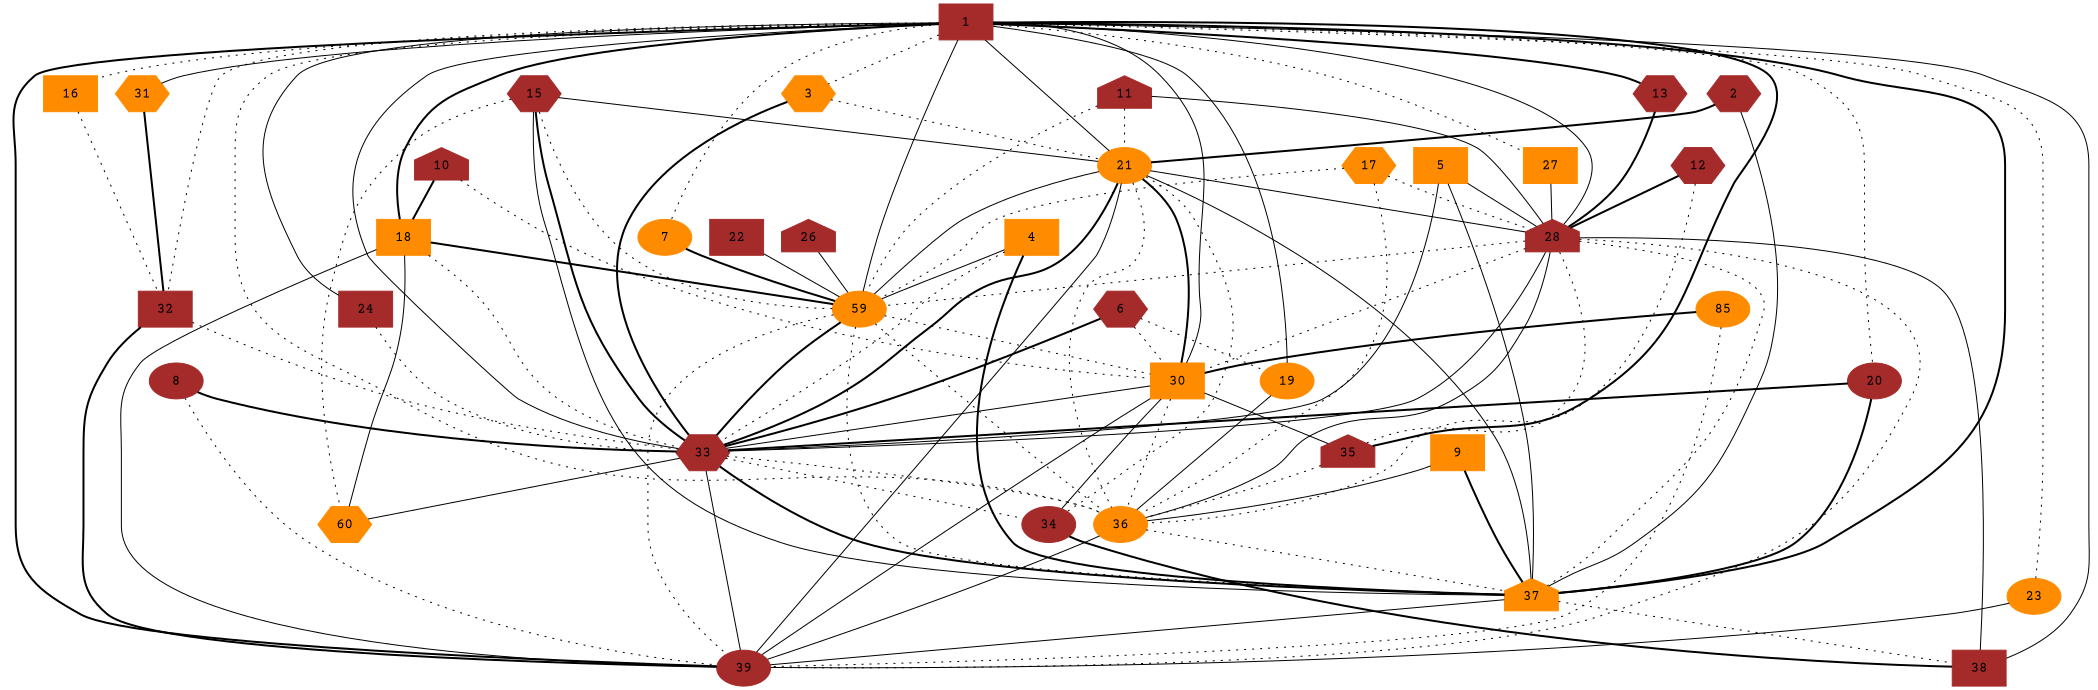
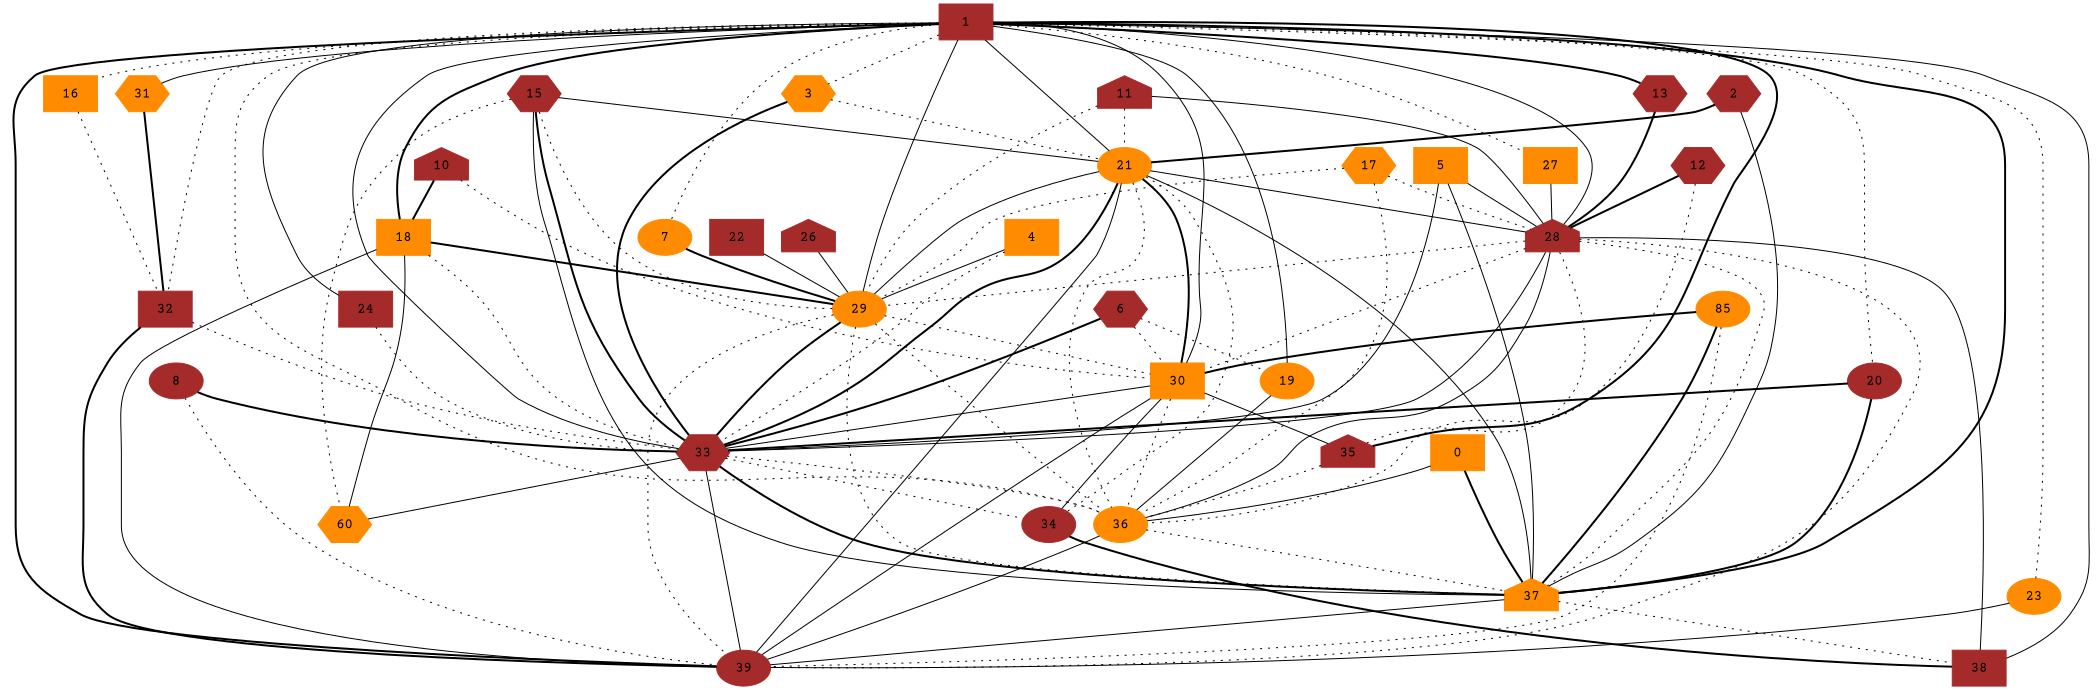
node "59": label "59" -> "29"
node "9": label "9" -> "0"
edge "4" -- "37": now "85" -- "37"
